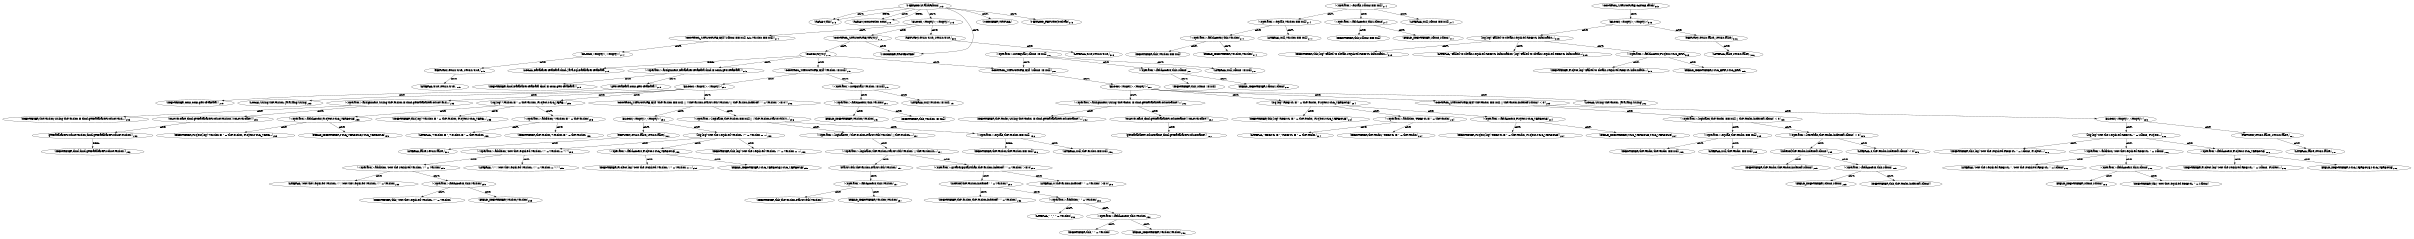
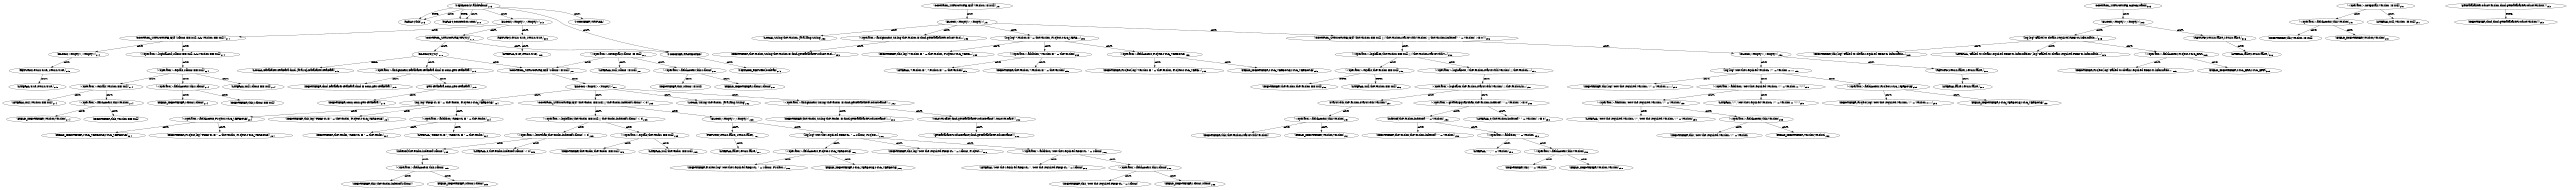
node "(<operator>.equals,rdbms == null)": text "274" -> "224"
edge "(METHOD,isValidRdbms)" -> "(METHOD_RETURN,boolean)": now "(MODIFIER,PROTECTED)" -> "(METHOD_RETURN,boolean)"
node "(<operator>.logicalAnd,rdbms == null && version == null)": added
edge "(BLOCK,try,try)" -> "(CONTROL_STRUCTURE,IF,if (version != null))": removed, label "AST:"
edge "(CONTROL_STRUCTURE,IF,if (version != null))" -> "(<operator>.notEquals,version != null)": removed, label "AST:"
node "(toLowerCase,dmd.getDatabaseProductVersion().toLowerCase())": removed
edge "(<operator>.equals,theVersion == null)" -> "(LITERAL,null,theVersion == null)": label "AST: " -> "DDG: "
node "(IDENTIFIER,theVendor,theVendor.indexOf(rdbms))": removed
